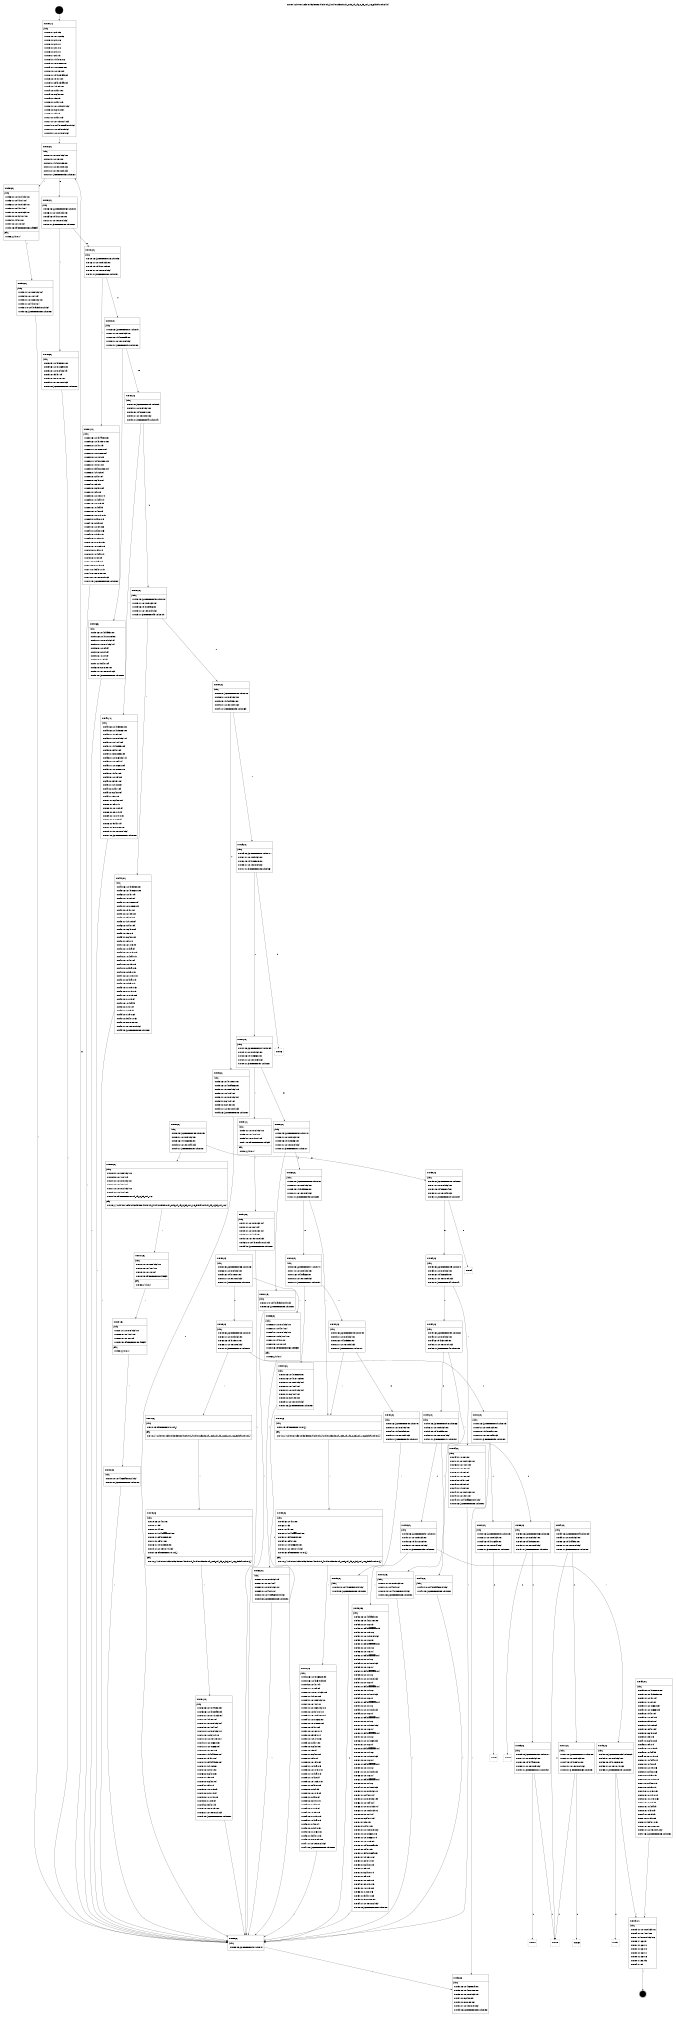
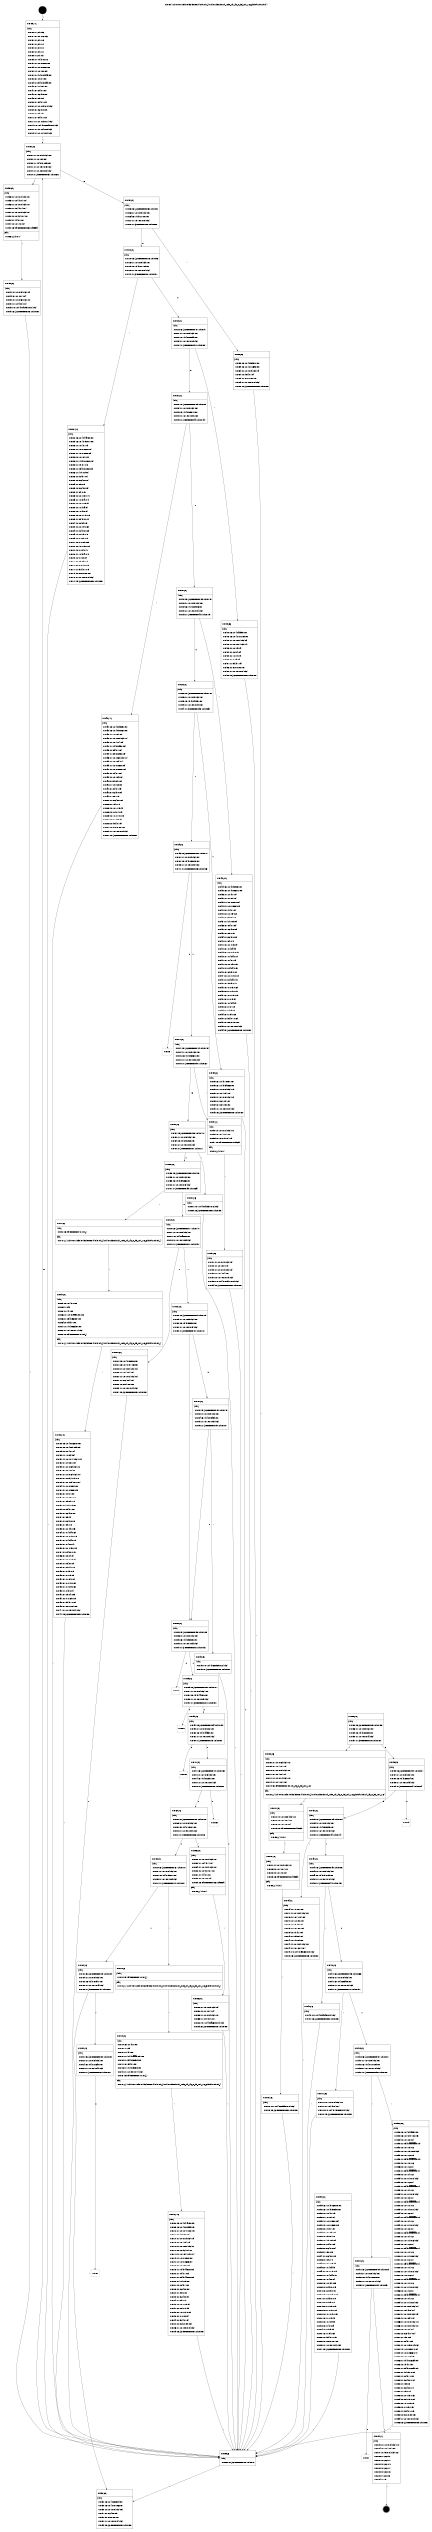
edge "0x401988 [28]" -> "0x401e46 [5]": now "0x401988 [28]" -> "0x4019c0 [28]"
edge "0x4019dc [28]" -> "0x4022a0": now "0x4019dc [28]" -> "0x4019f8 [28]"
edge "0x401a14 [28]" -> "0x4022a0": now "0x401a14 [28]" -> "0x401a30 [28]"
edge "0x401dbd [137]" -> "0x40228b [21]": now "0x401dbd [137]" -> "0x4023c3 [5]"
